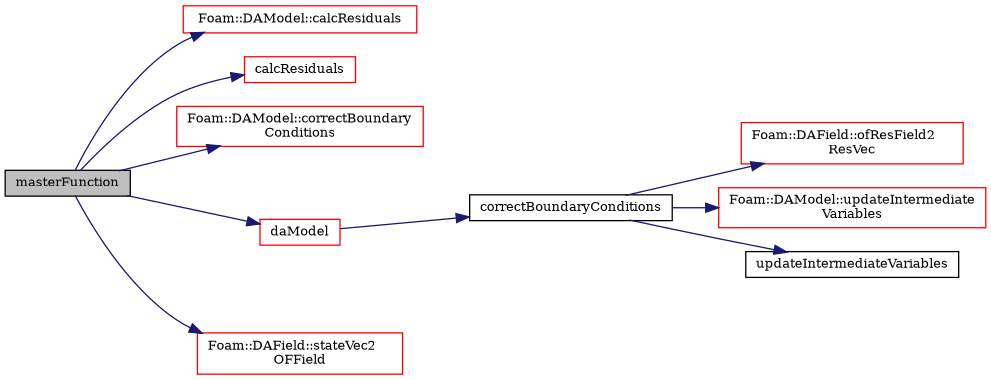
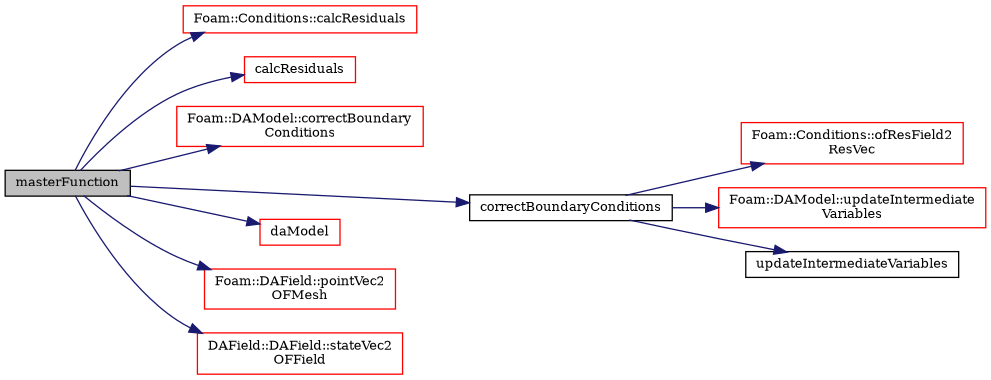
node "Foam::DAModel::calcResiduals": label "Foam::DAModel::calcResiduals" -> "Foam::Conditions::calcResiduals"
node "Foam::DAField::ofResField2 ResVec": label "Foam::DAField::ofResField2 ResVec" -> "Foam::Conditions::ofResField2 ResVec"
edge "daModel" -> "correctBoundaryConditions": now "masterFunction" -> "correctBoundaryConditions"
node "Foam::DAField::pointVec2 OFMesh": added
node "Foam::DAField::stateVec2 OFField": label "Foam::DAField::stateVec2 OFField" -> "DAField::DAField::stateVec2 OFField"
